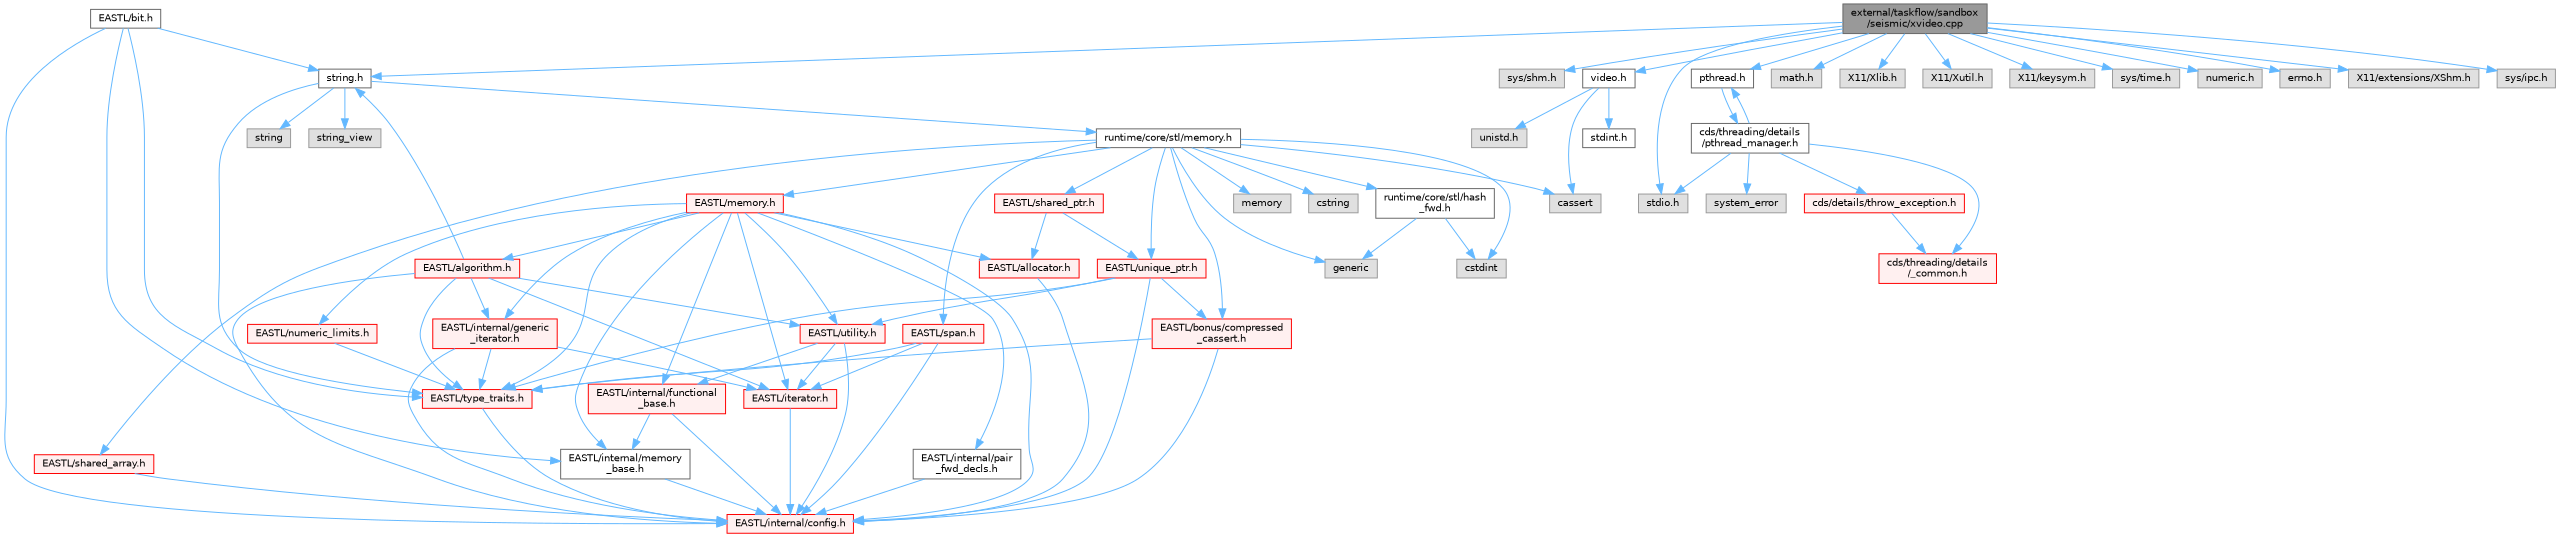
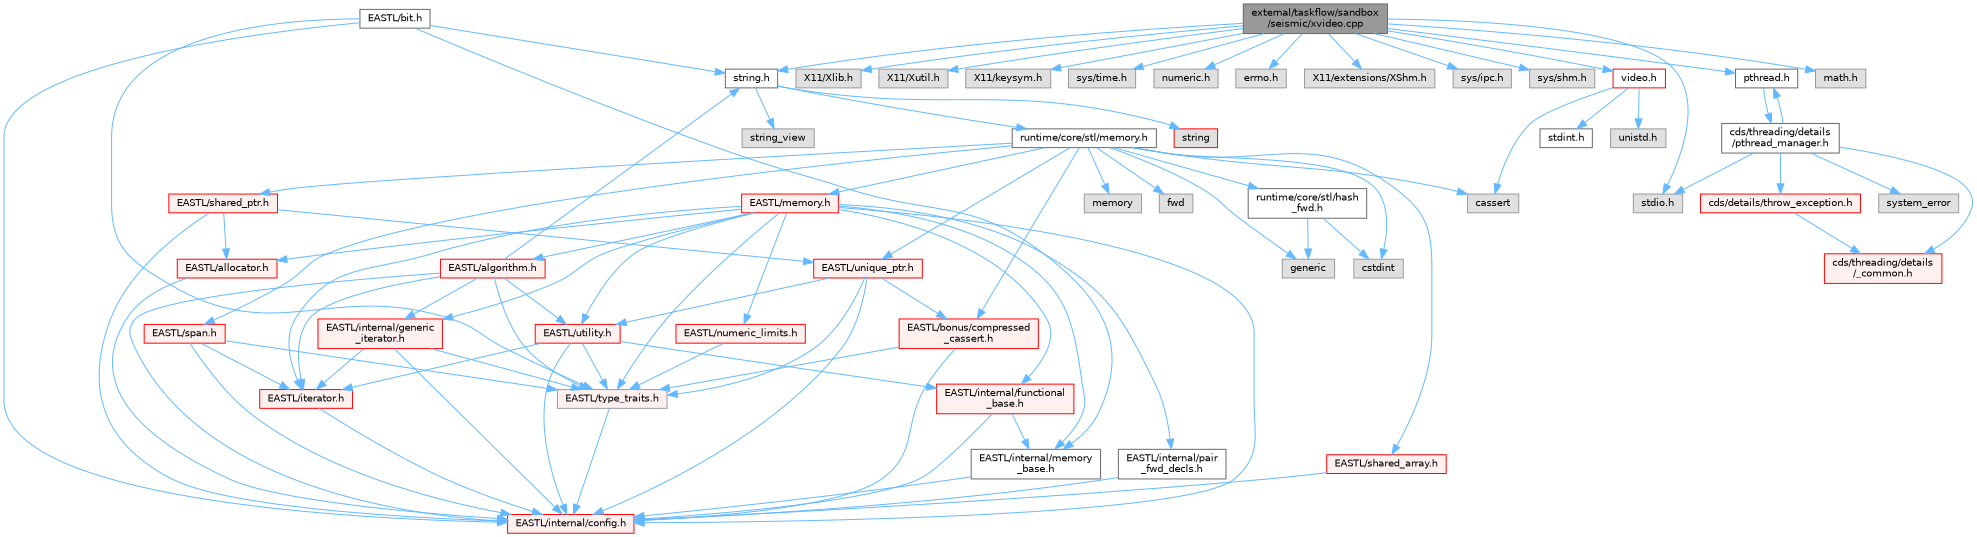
node "video.h": color grey40 -> red
node "string": color grey60 -> red
node "cstring": label "cstring" -> "fwd"
edge "string.h" -> "EASTL/type_traits.h": now "EASTL/utility.h" -> "EASTL/type_traits.h"
node "EASTL/type_traits.h": color red -> grey60
edge "EASTL/shared_ptr.h" -> "EASTL/internal/config.h": added
